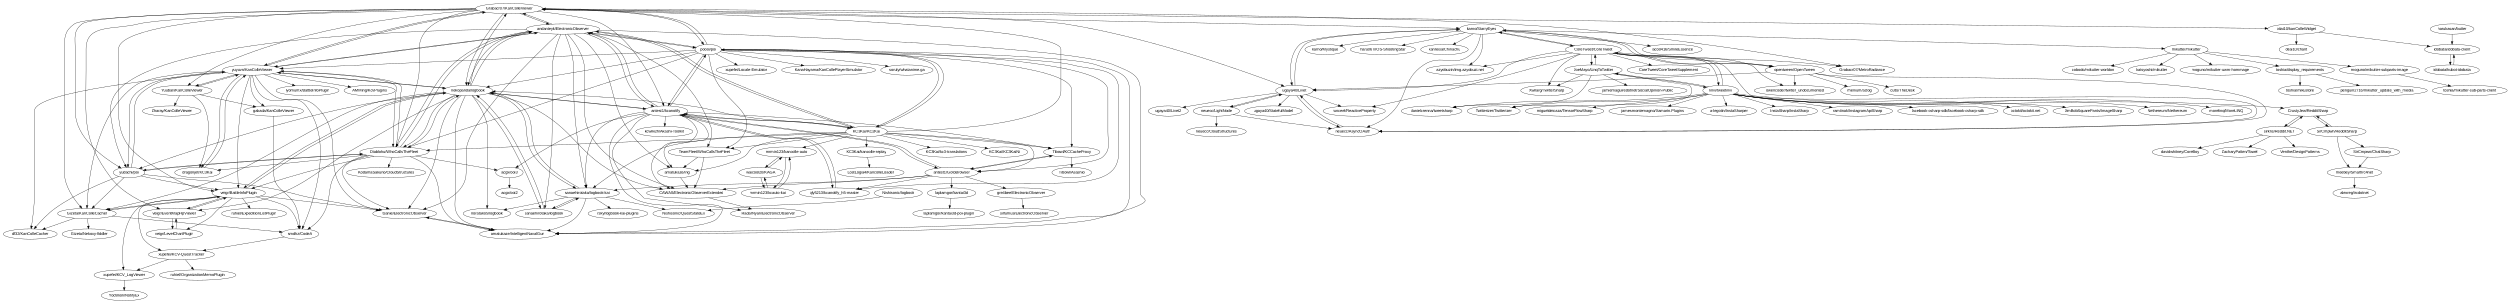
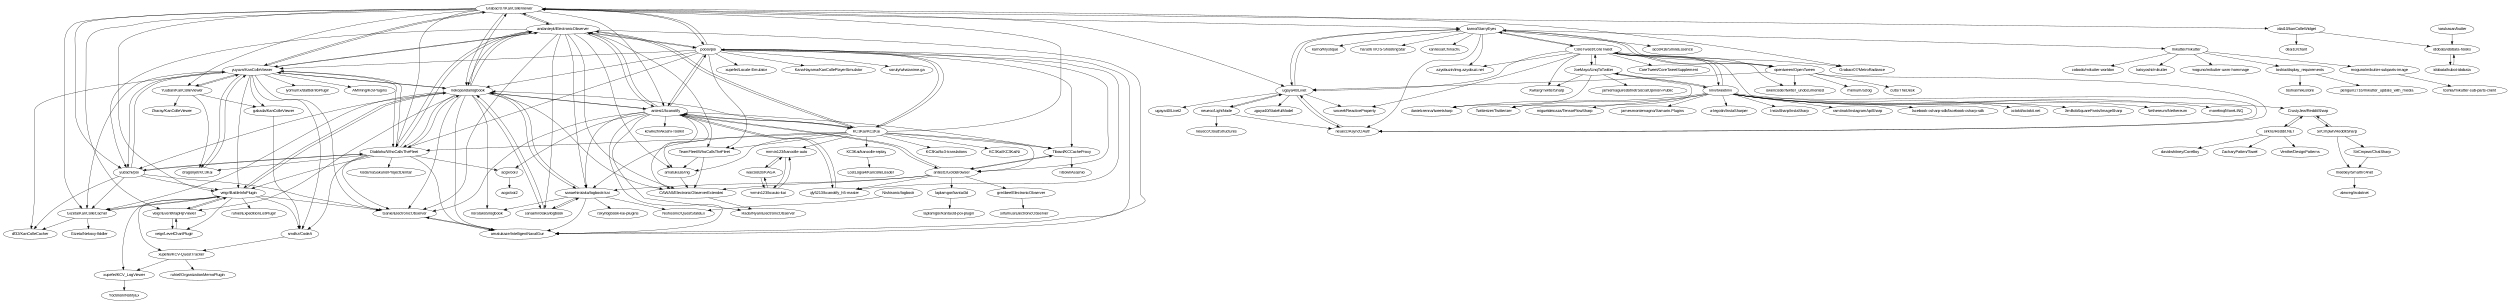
node "idobata/idobata-client": label "idobata/idobata-client" -> "idobata/idobata-hooks"
edge "antest1/kcanotify" -> "tsanie/ElectronicObserver": added
node "KodamaSakuno/CloudStructures": label "KodamaSakuno/CloudStructures" -> "KodamaSakuno/ProjectDentan"
edge "Gizeta/KanColleCacher" -> "smdhz/CodeA": removed
